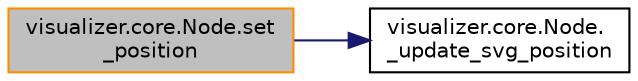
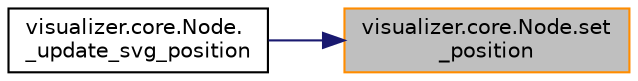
edge "visualizer.core.Node.set _position" -> "visualizer.core.Node. _update_svg_position": reversed
